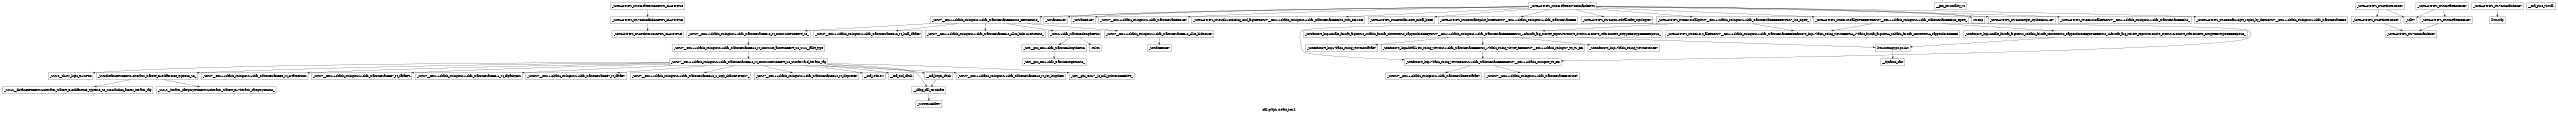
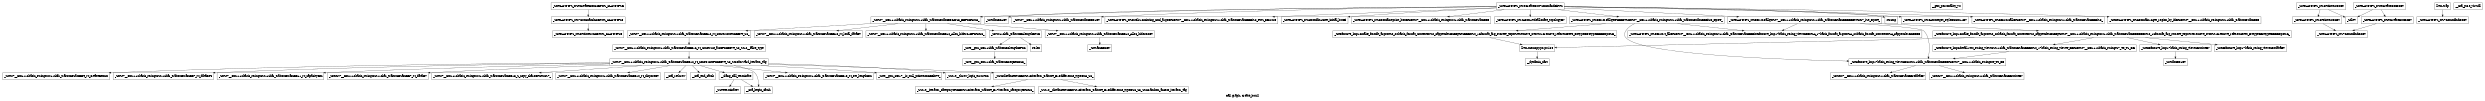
edge "_ZN9LAMMPS_NS9CreateBox7commandEiPPc" -> "_ZNSaIcED1Ev": now "_ZNK3fmt6v9_lmp17basic_string_viewIcE4sizeEv" -> "_ZNSaIcED1Ev"
edge "_ZN9LAMMPS_NS7CommandD0Ev" -> "llvm.trap": reversed
edge "__cxa_begin_catch" -> "__clang_call_terminate": reversed
